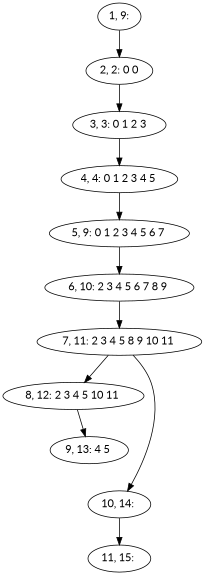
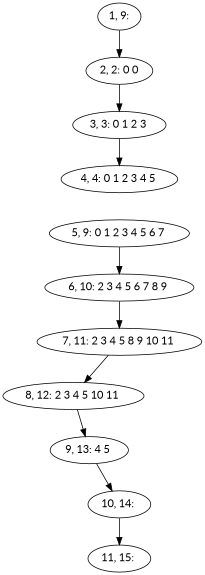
edge "4, 4: 0 1 2 3 4 5" -> "5, 9: 0 1 2 3 4 5 6 7": removed
edge "7, 11: 2 3 4 5 8 9 10 11" -> "10, 14:": now "9, 13: 4 5" -> "10, 14:"
